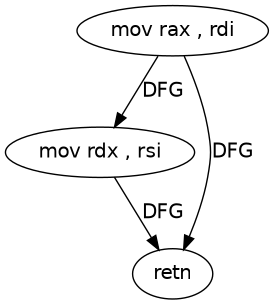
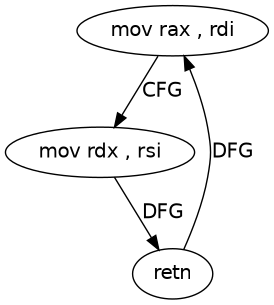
edge "mov rax , rdi" -> "mov rdx , rsi": label "DFG" -> "CFG"
edge "mov rax , rdi" -> "retn": reversed
